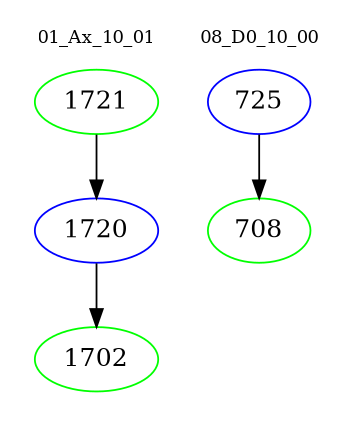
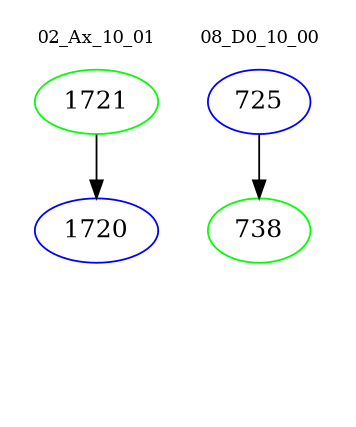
cluster "01_Ax_10_01": label "01_Ax_10_01" -> "02_Ax_10_01"
node "708": label "708" -> "738"
node "1702": removed
